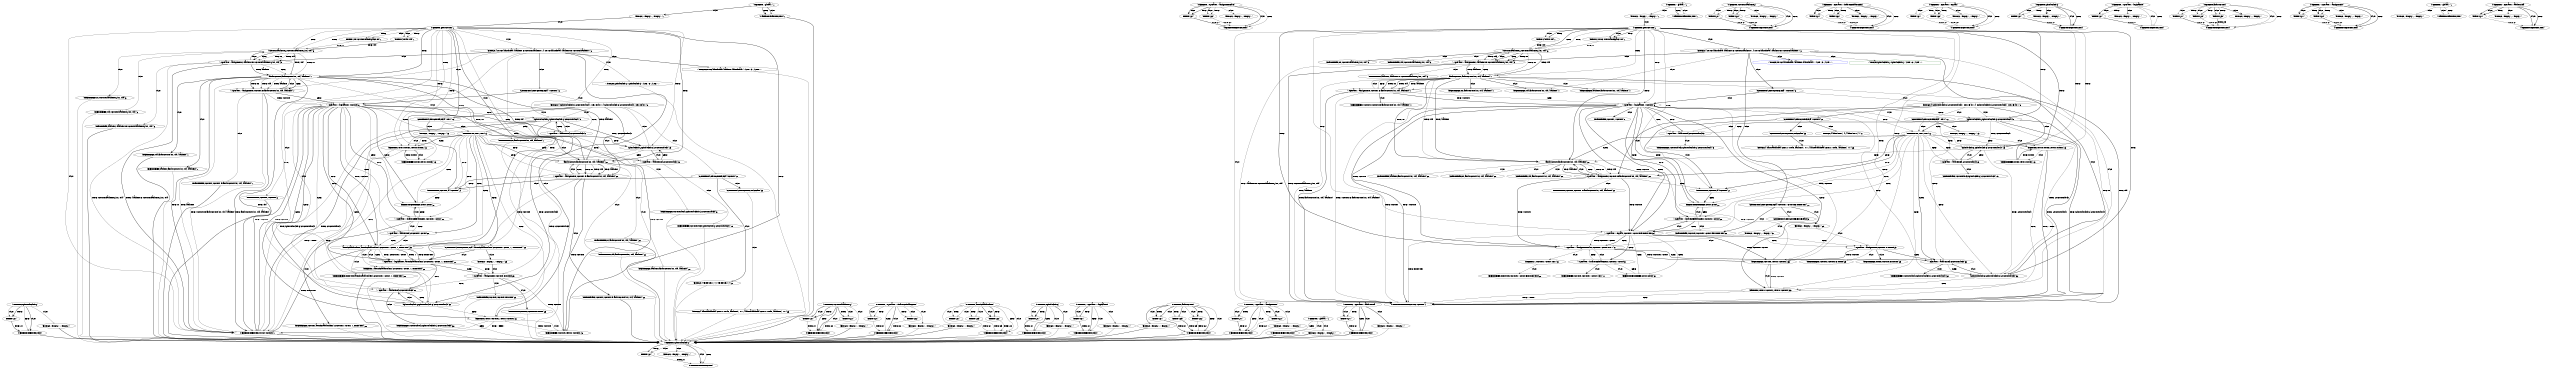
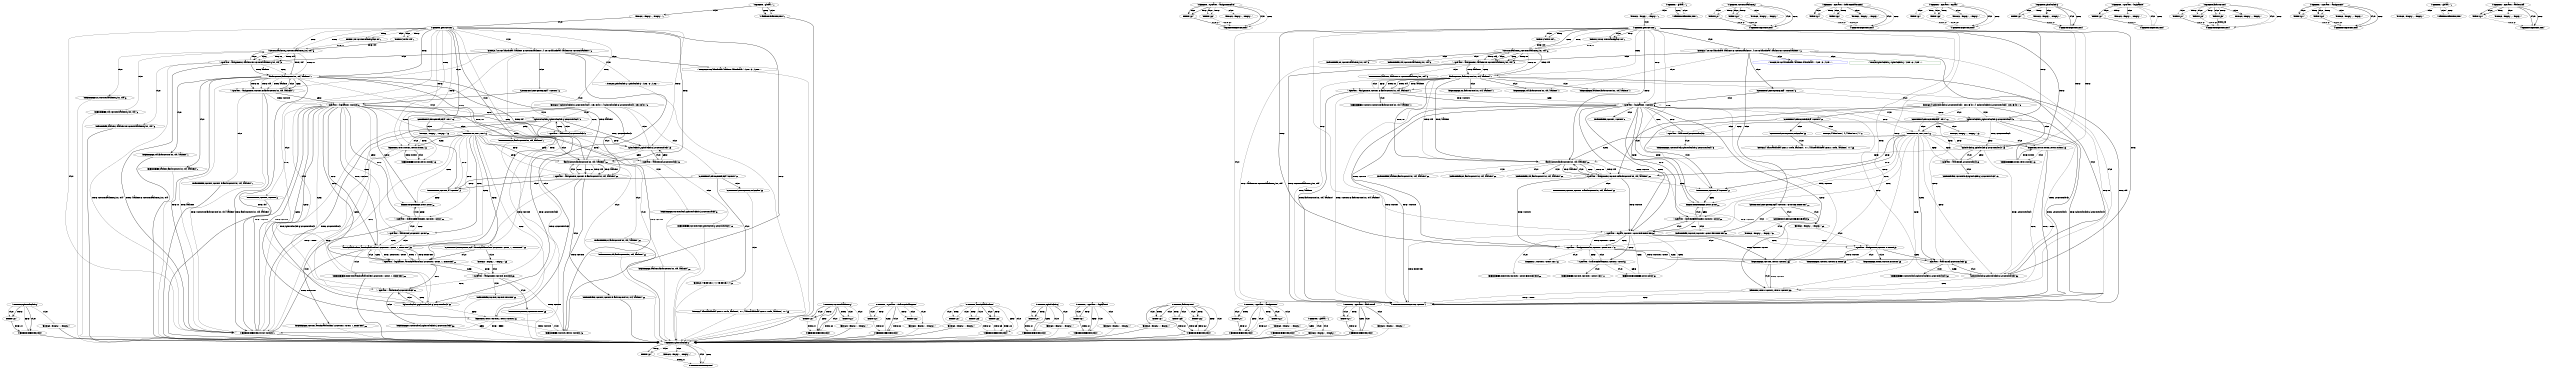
node "(LITERAL,1,atomic_add_unless(&ucounts->count, 1, INT_MAX))": removed
edge "(LITERAL,1,ucounts->count += 1)" -> "(IDENTIFIER,INT_MAX,ucounts->count == INT_MAX)": now "(<operator>.equals,ucounts->count == INT_MAX)" -> "(IDENTIFIER,INT_MAX,ucounts->count == INT_MAX)"
